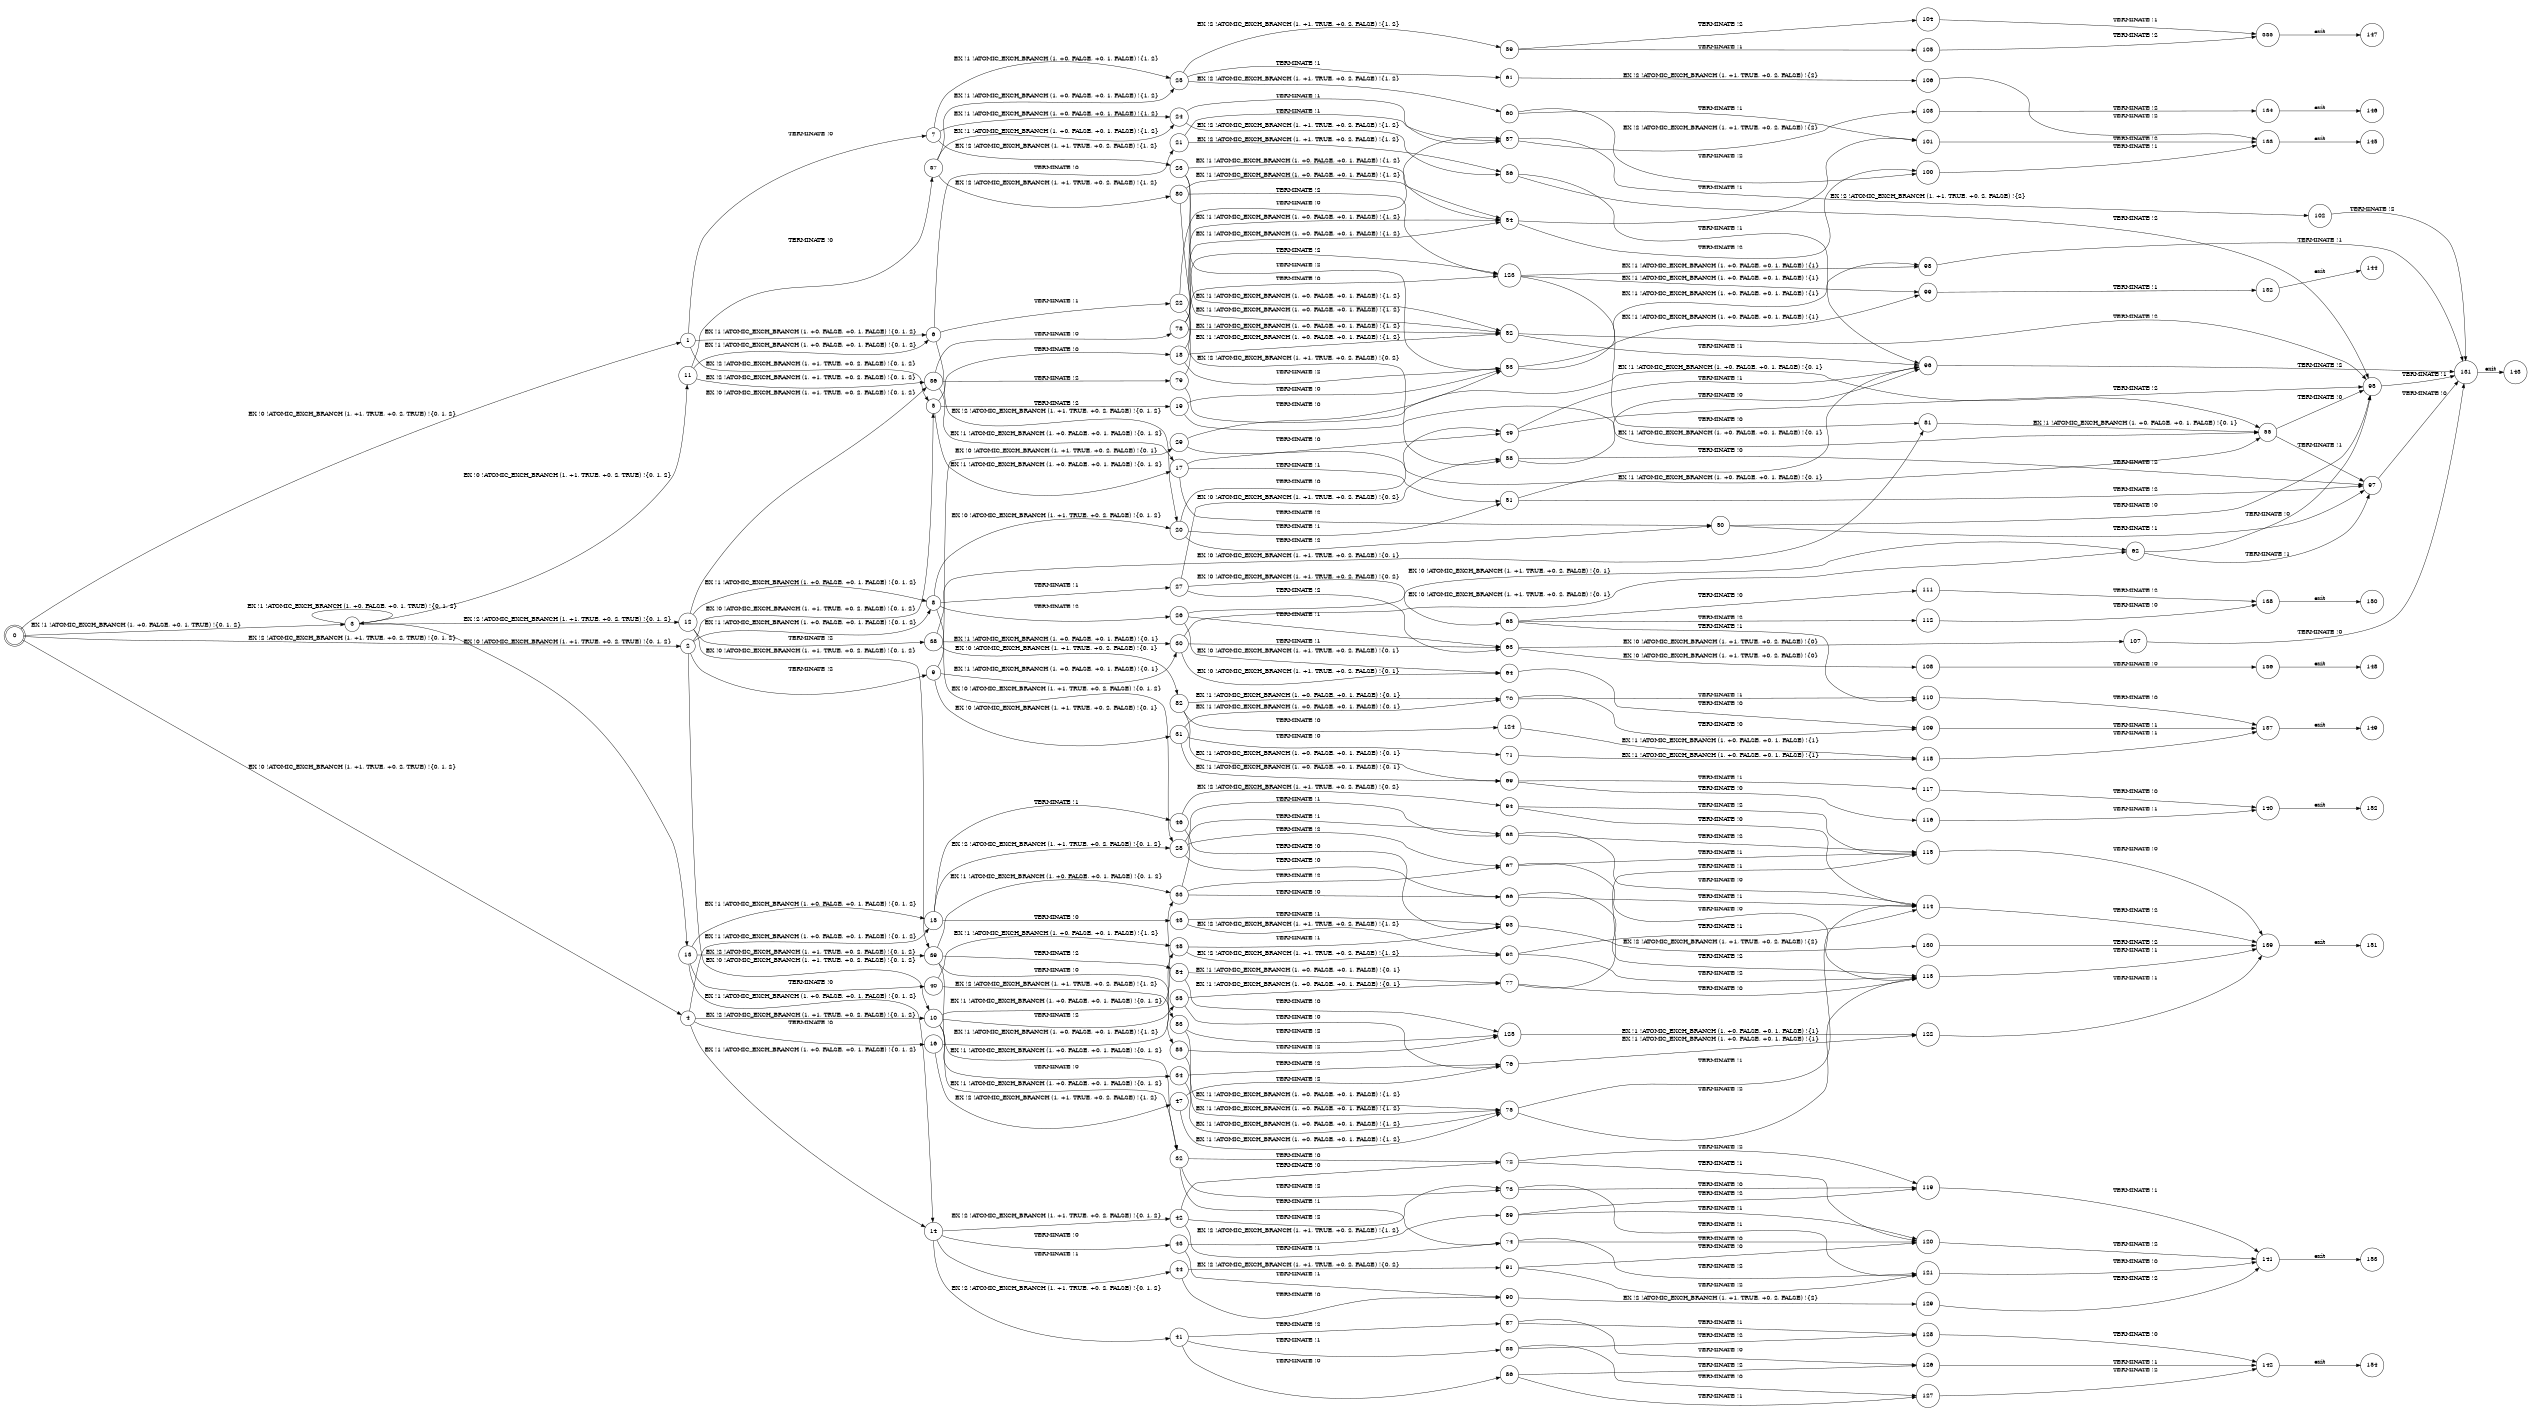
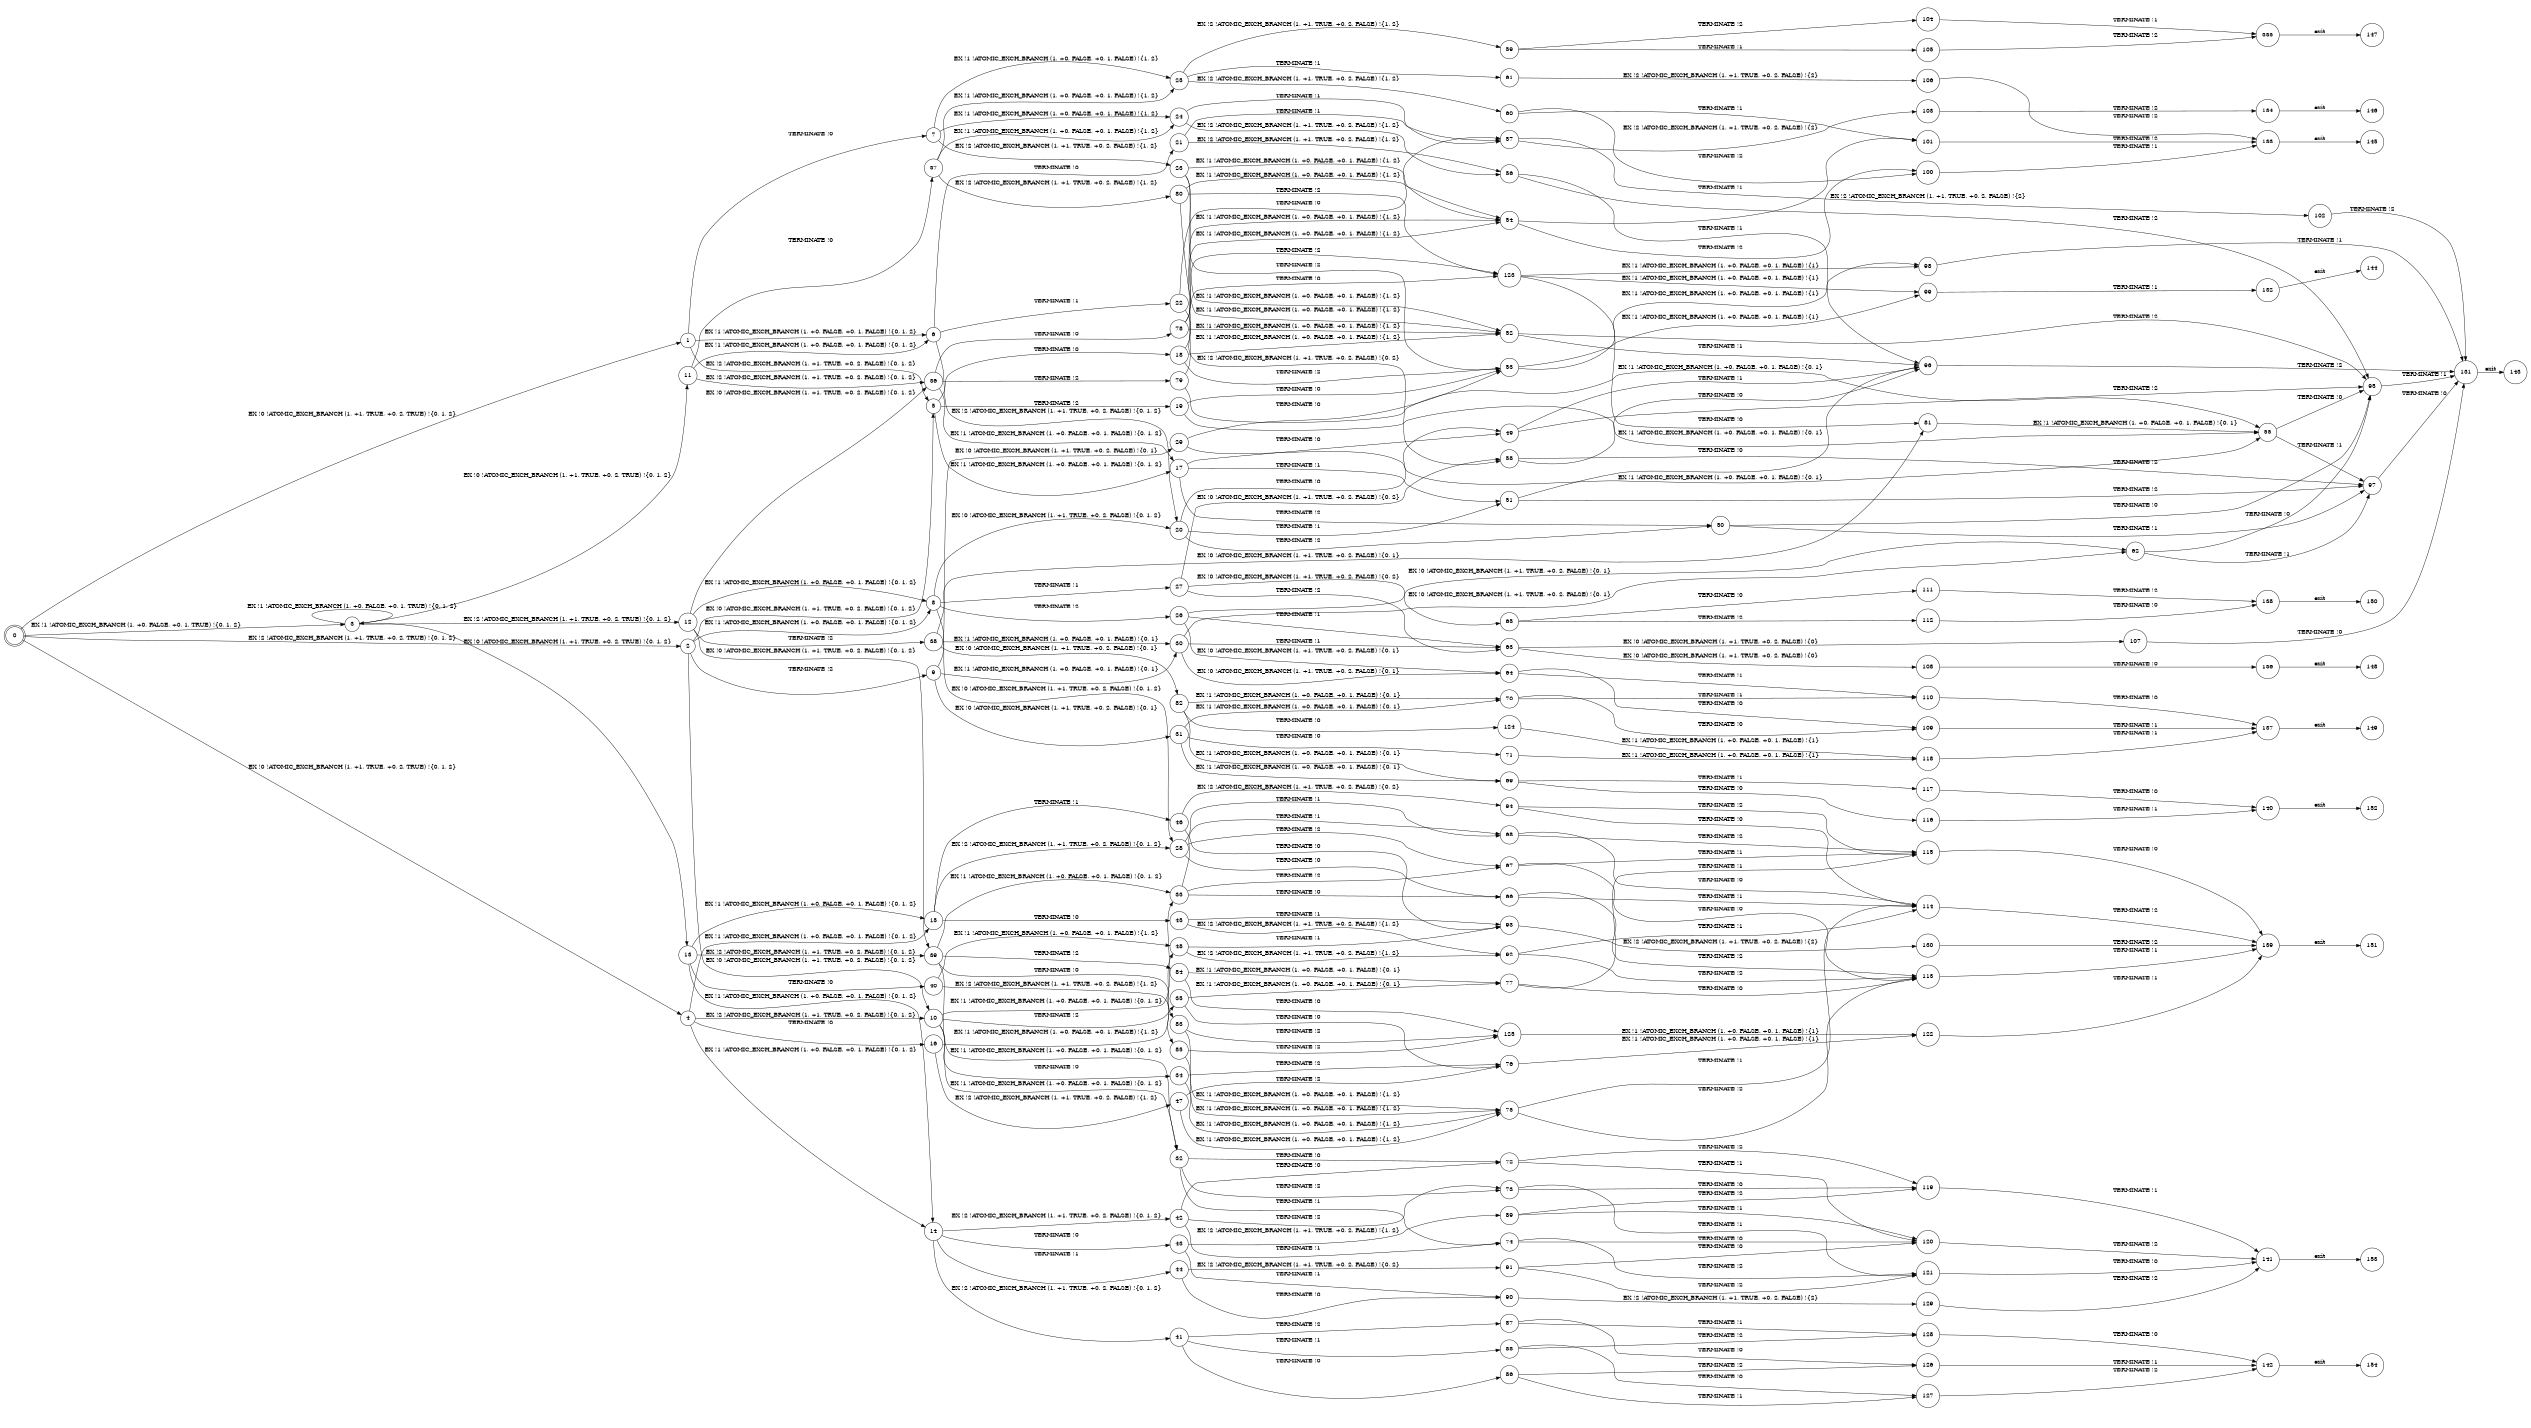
edge "65" -> "110": now "64" -> "110"
